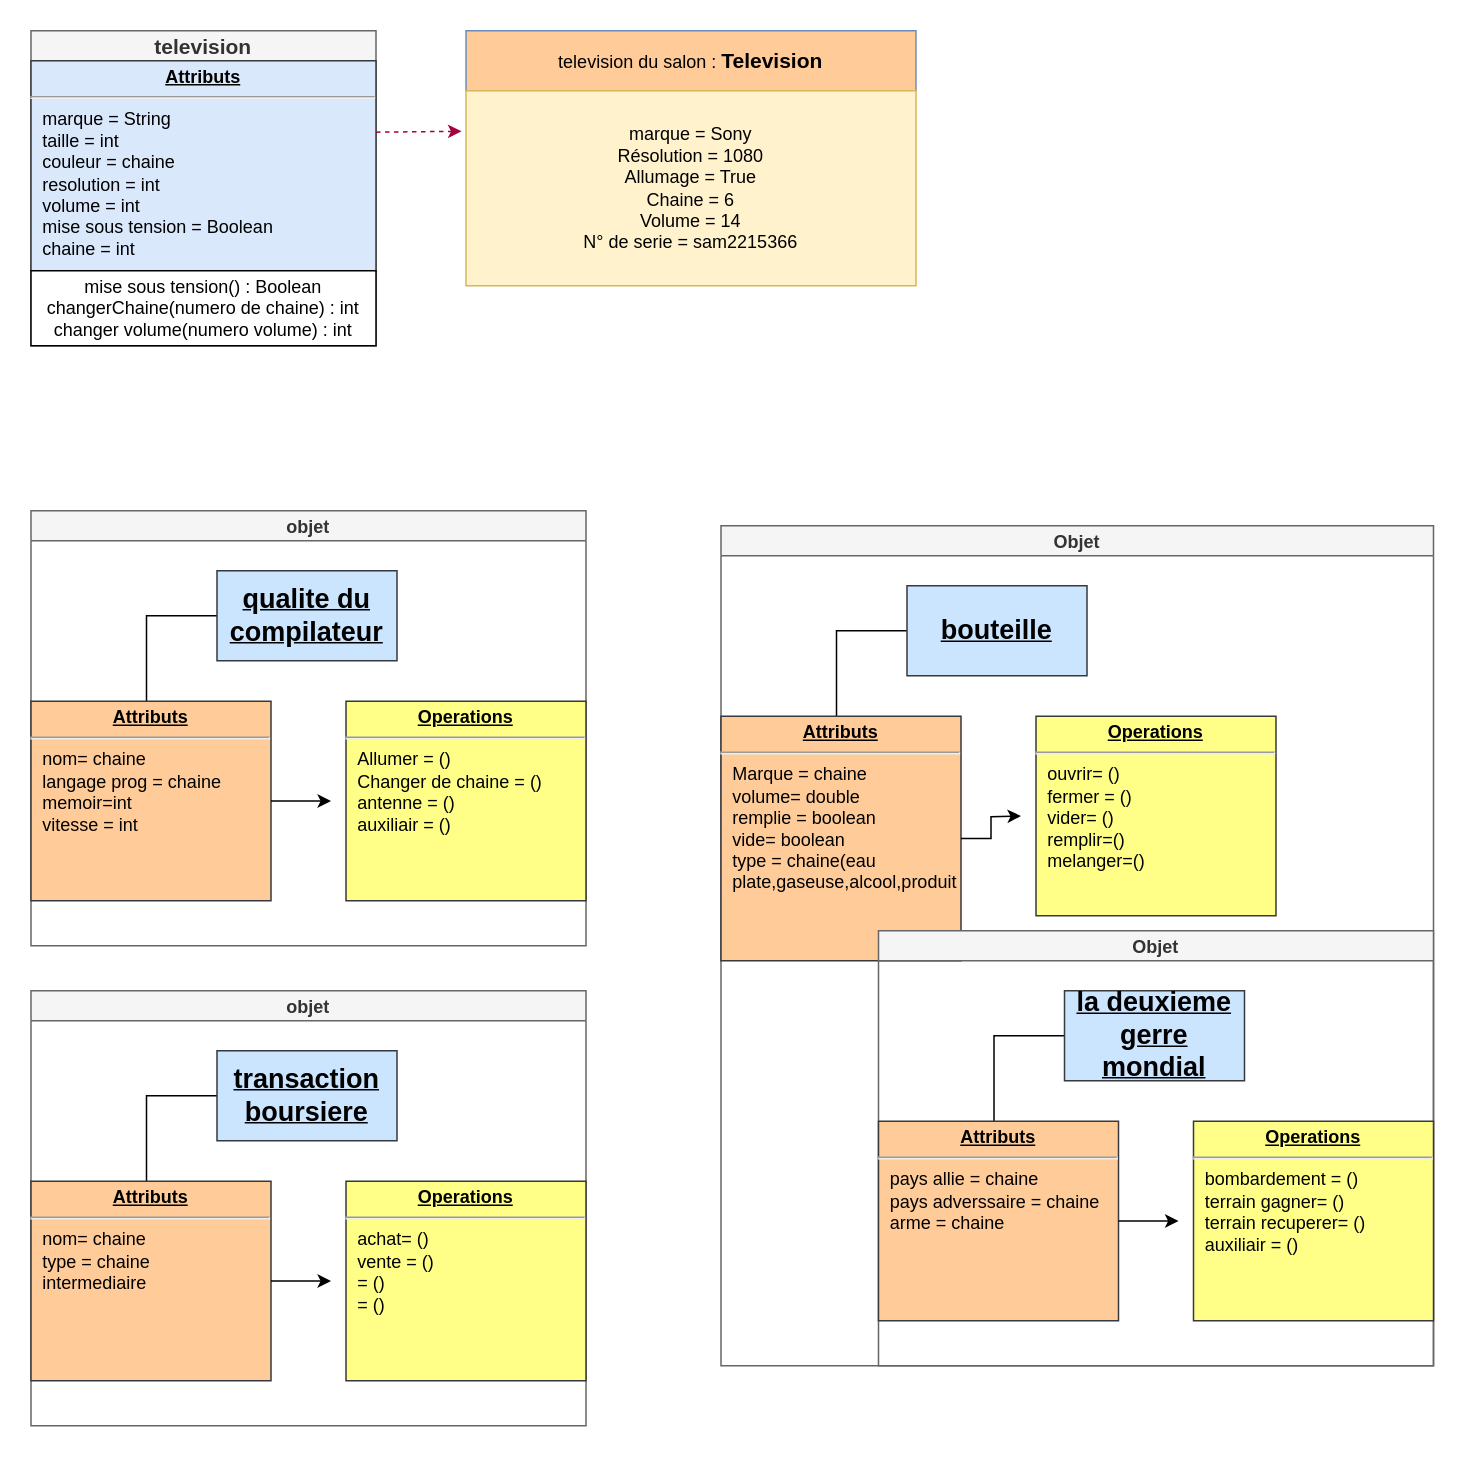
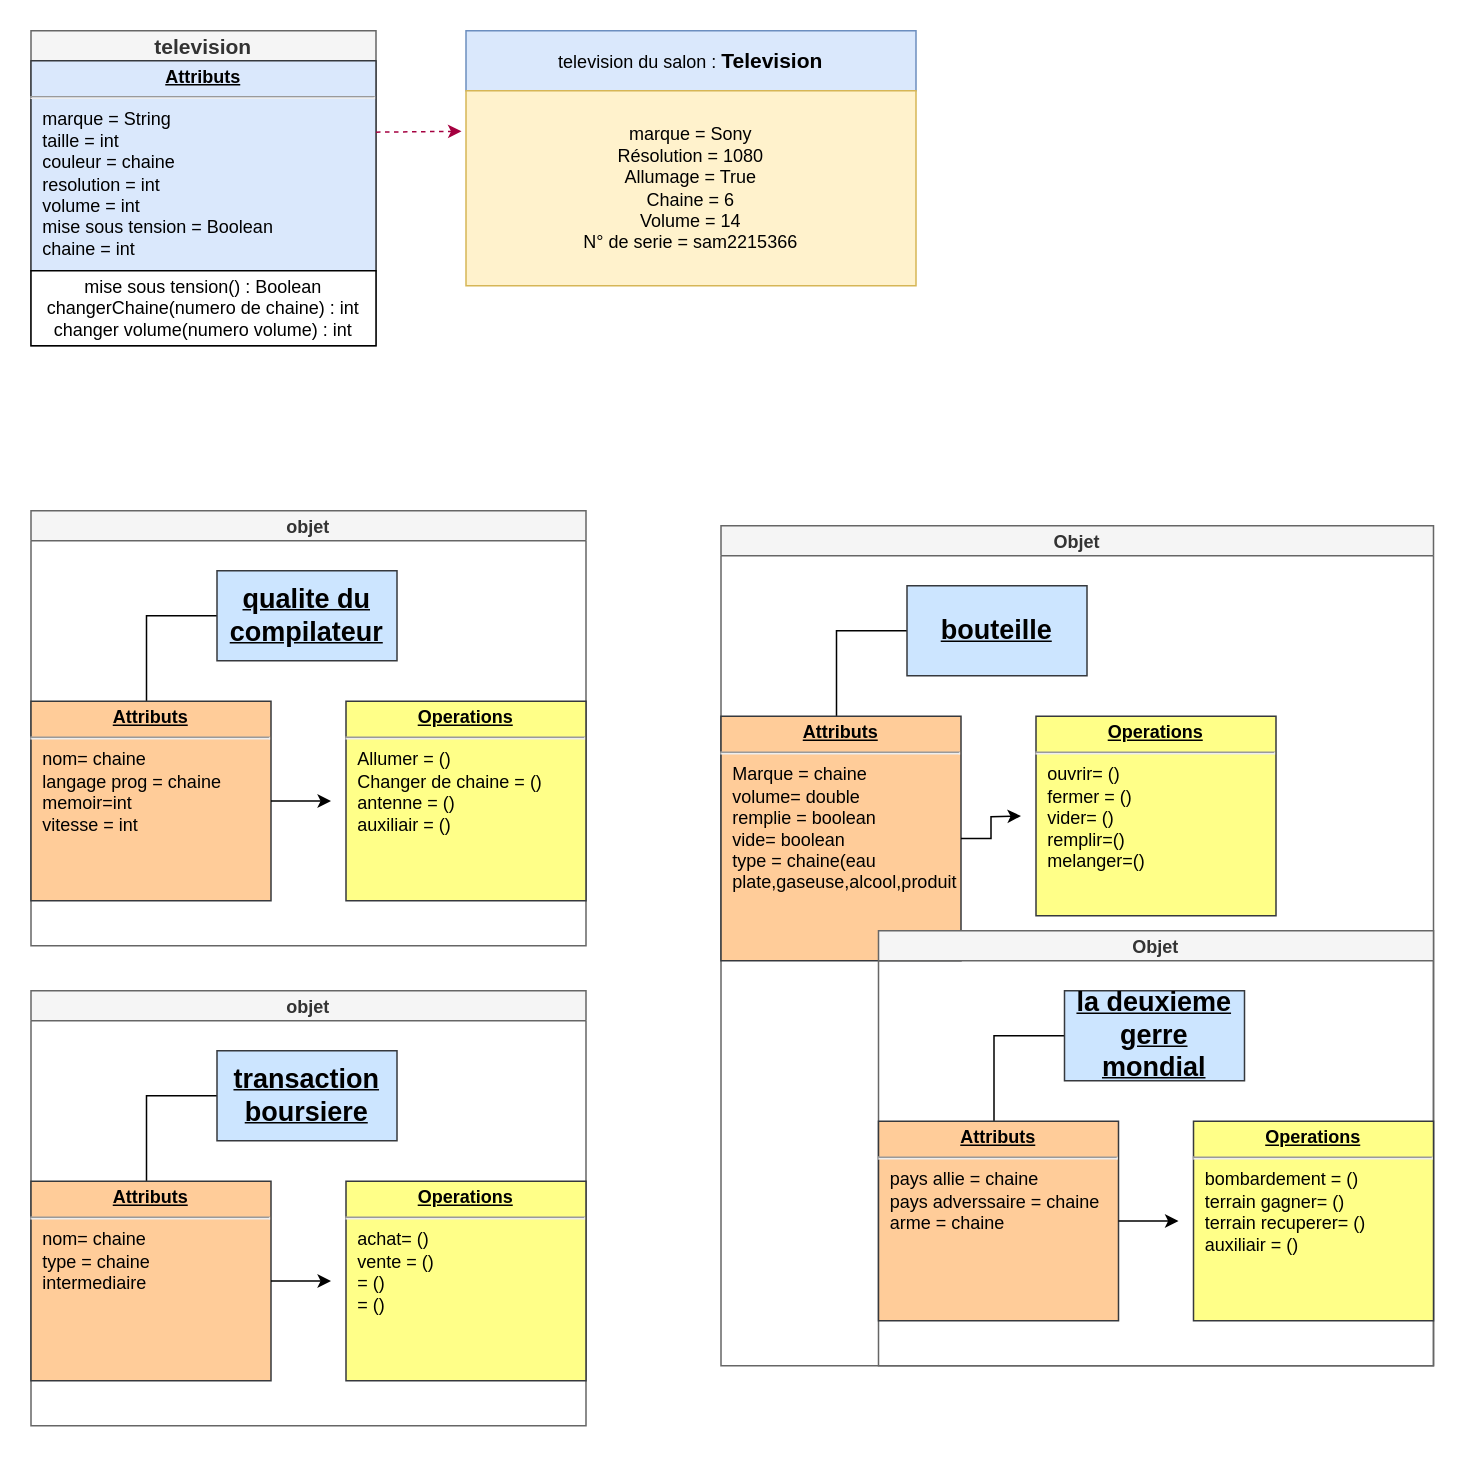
node "television du salon : Television": fillcolor #ffcc99 -> #dae8fc
